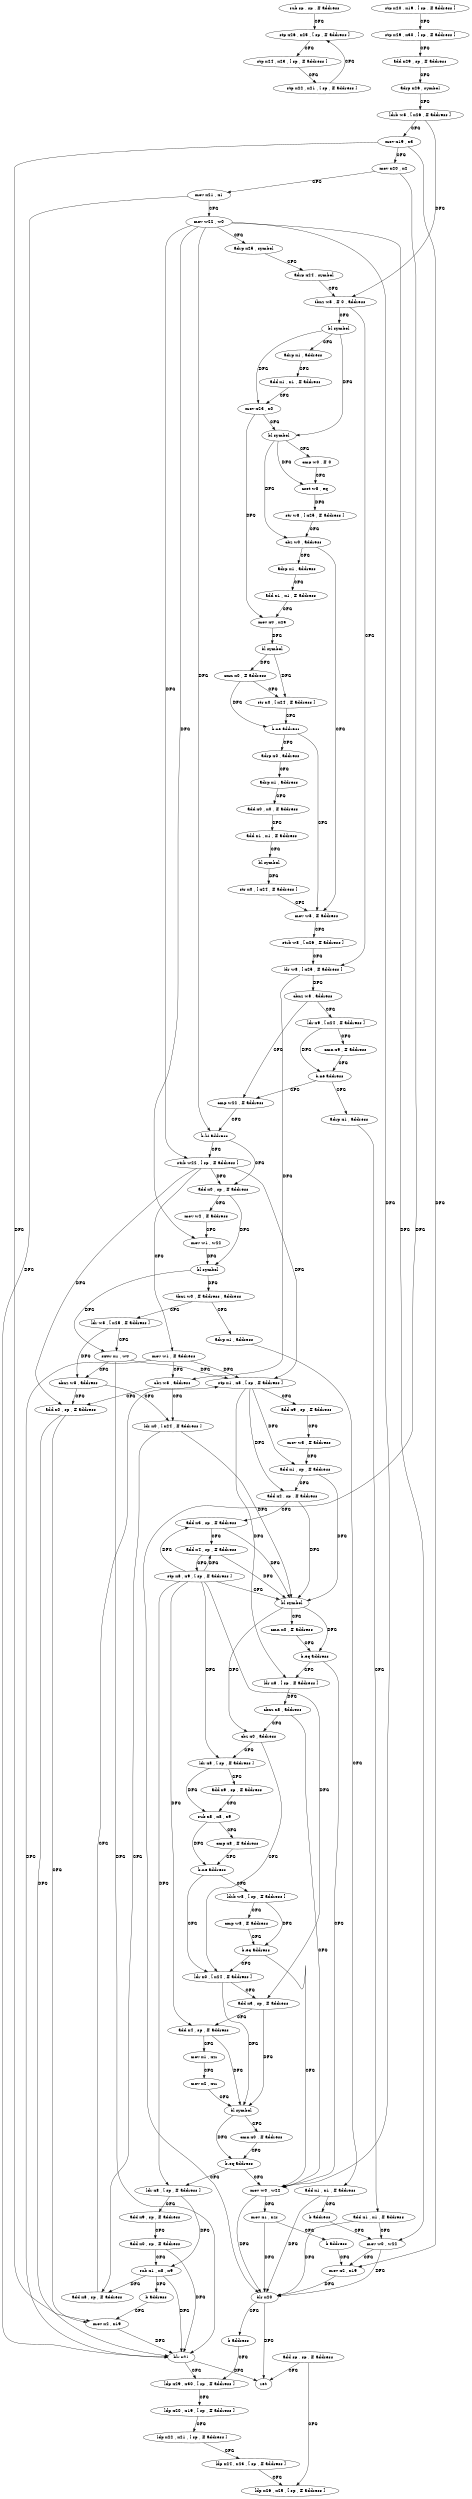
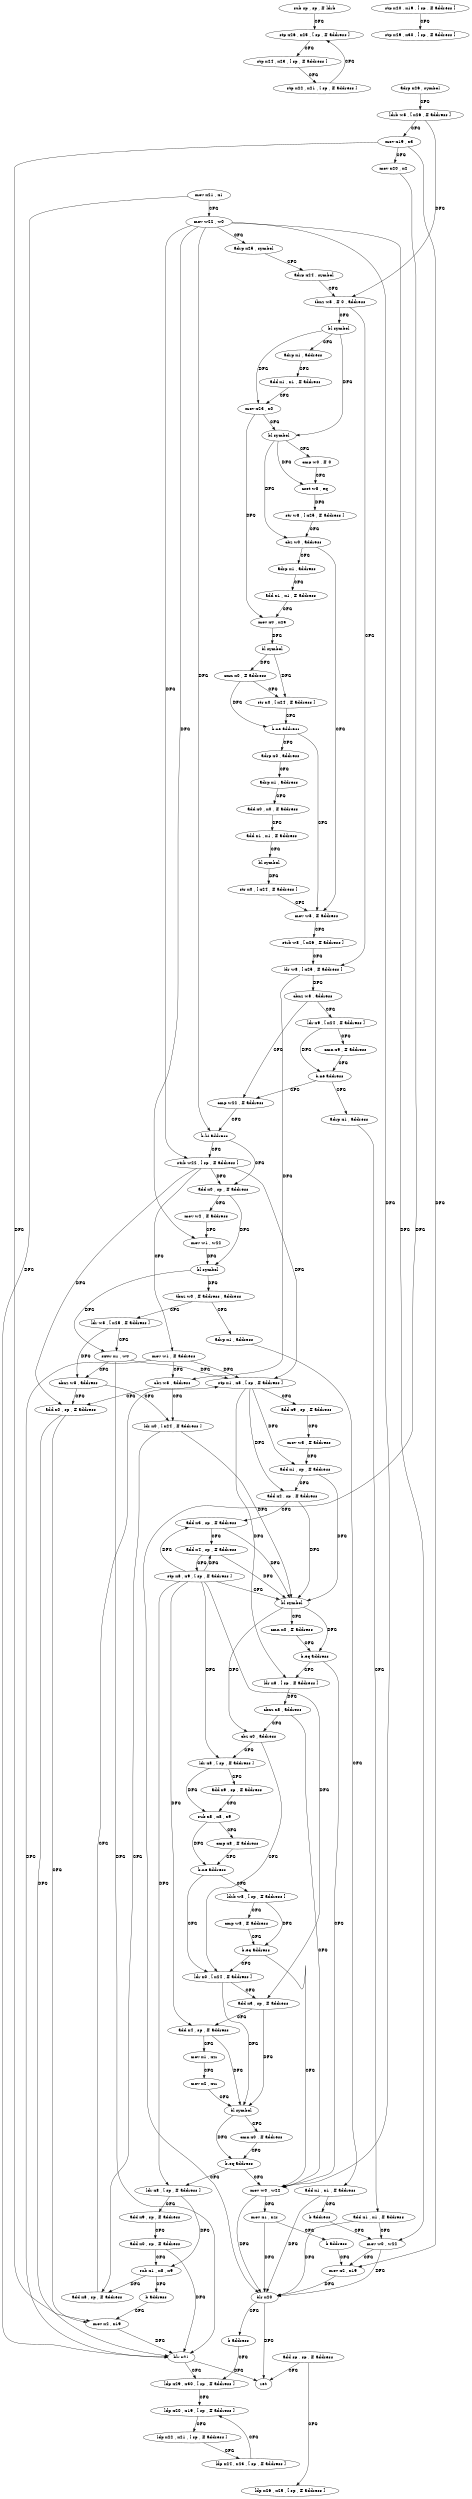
node "sub sp , sp , # address": label "sub sp , sp , # address" -> "sub sp , sp , # ldrb"
node "add x29 , sp , # address": removed
edge "mov x20 , x2" -> "mov x21 , x1": removed, label "CFG"
edge "sub x1 , x8 , x9" -> "blr x21": removed, label "DFG"
edge "ldp x24 , x23 , [ sp , # address ]" -> "ldp x26 , x25 , [ sp , # address ]": now "ldp x24 , x23 , [ sp , # address ]" -> "ldp x20 , x19 , [ sp , # address ]"
